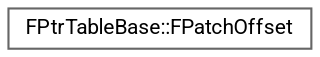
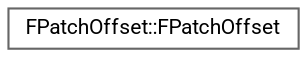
node "FPtrTableBase::FPatchOffset": label "FPtrTableBase::FPatchOffset" -> "FPatchOffset::FPatchOffset"
